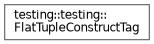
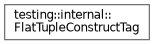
node "testing::testing:: FlatTupleConstructTag": label "testing::testing:: FlatTupleConstructTag" -> "testing::internal:: FlatTupleConstructTag"
